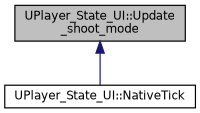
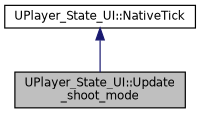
edge "UPlayer_State_UI::NativeTick" -> "UPlayer_State_UI::Update _shoot_mode": reversed
